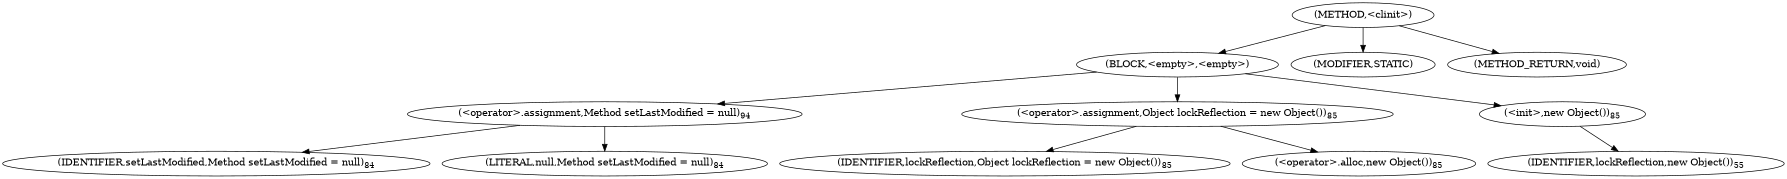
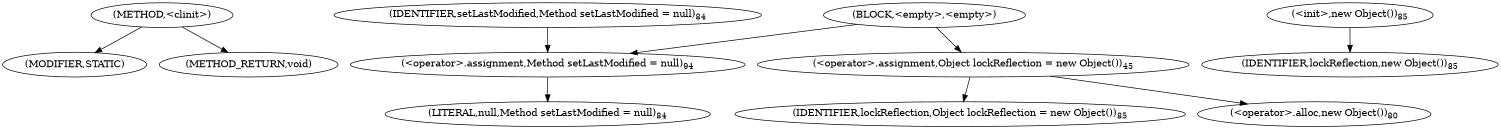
edge "(METHOD,<clinit>)" -> "(BLOCK,<empty>,<empty>)": removed
edge "(BLOCK,<empty>,<empty>)" -> "(<init>,new Object())": removed
node "(<operator>.assignment,Object lockReflection = new Object())": text "85" -> "45"
edge "(<operator>.assignment,Method setLastModified = null)" -> "(IDENTIFIER,setLastModified,Method setLastModified = null)": reversed
node "(<operator>.alloc,new Object())": text "85" -> "80"
node "(IDENTIFIER,lockReflection,new Object())": text "55" -> "85"
